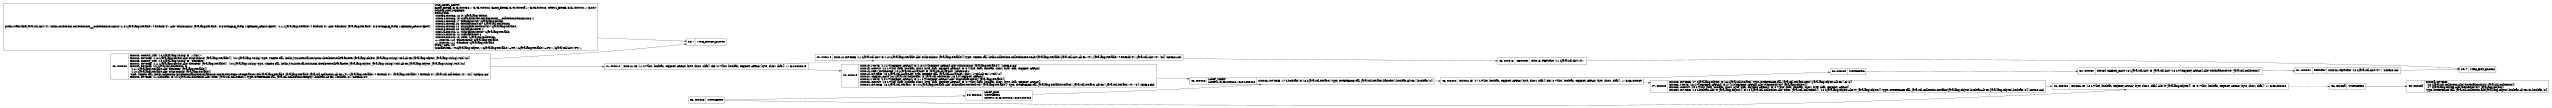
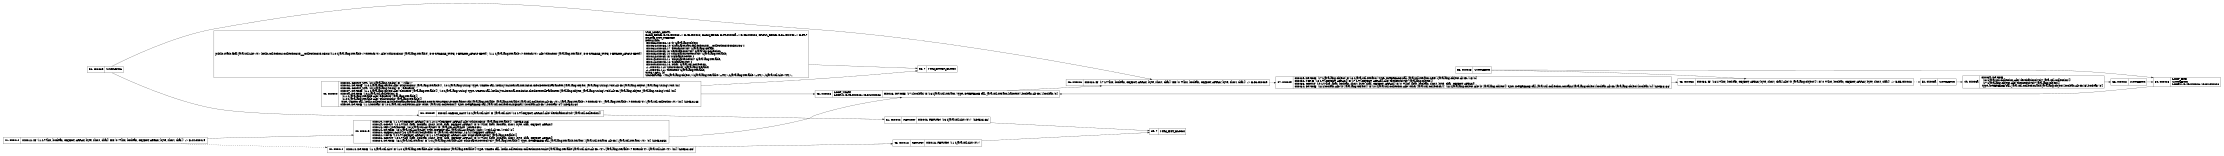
edge "40: 0x0000" -> "41: 0x0012": now "40: 0x0000" -> "45: 0x0028"
edge "46: 0x002c" -> "53: 0x003e": reversed
node "56: 0x0028": added
